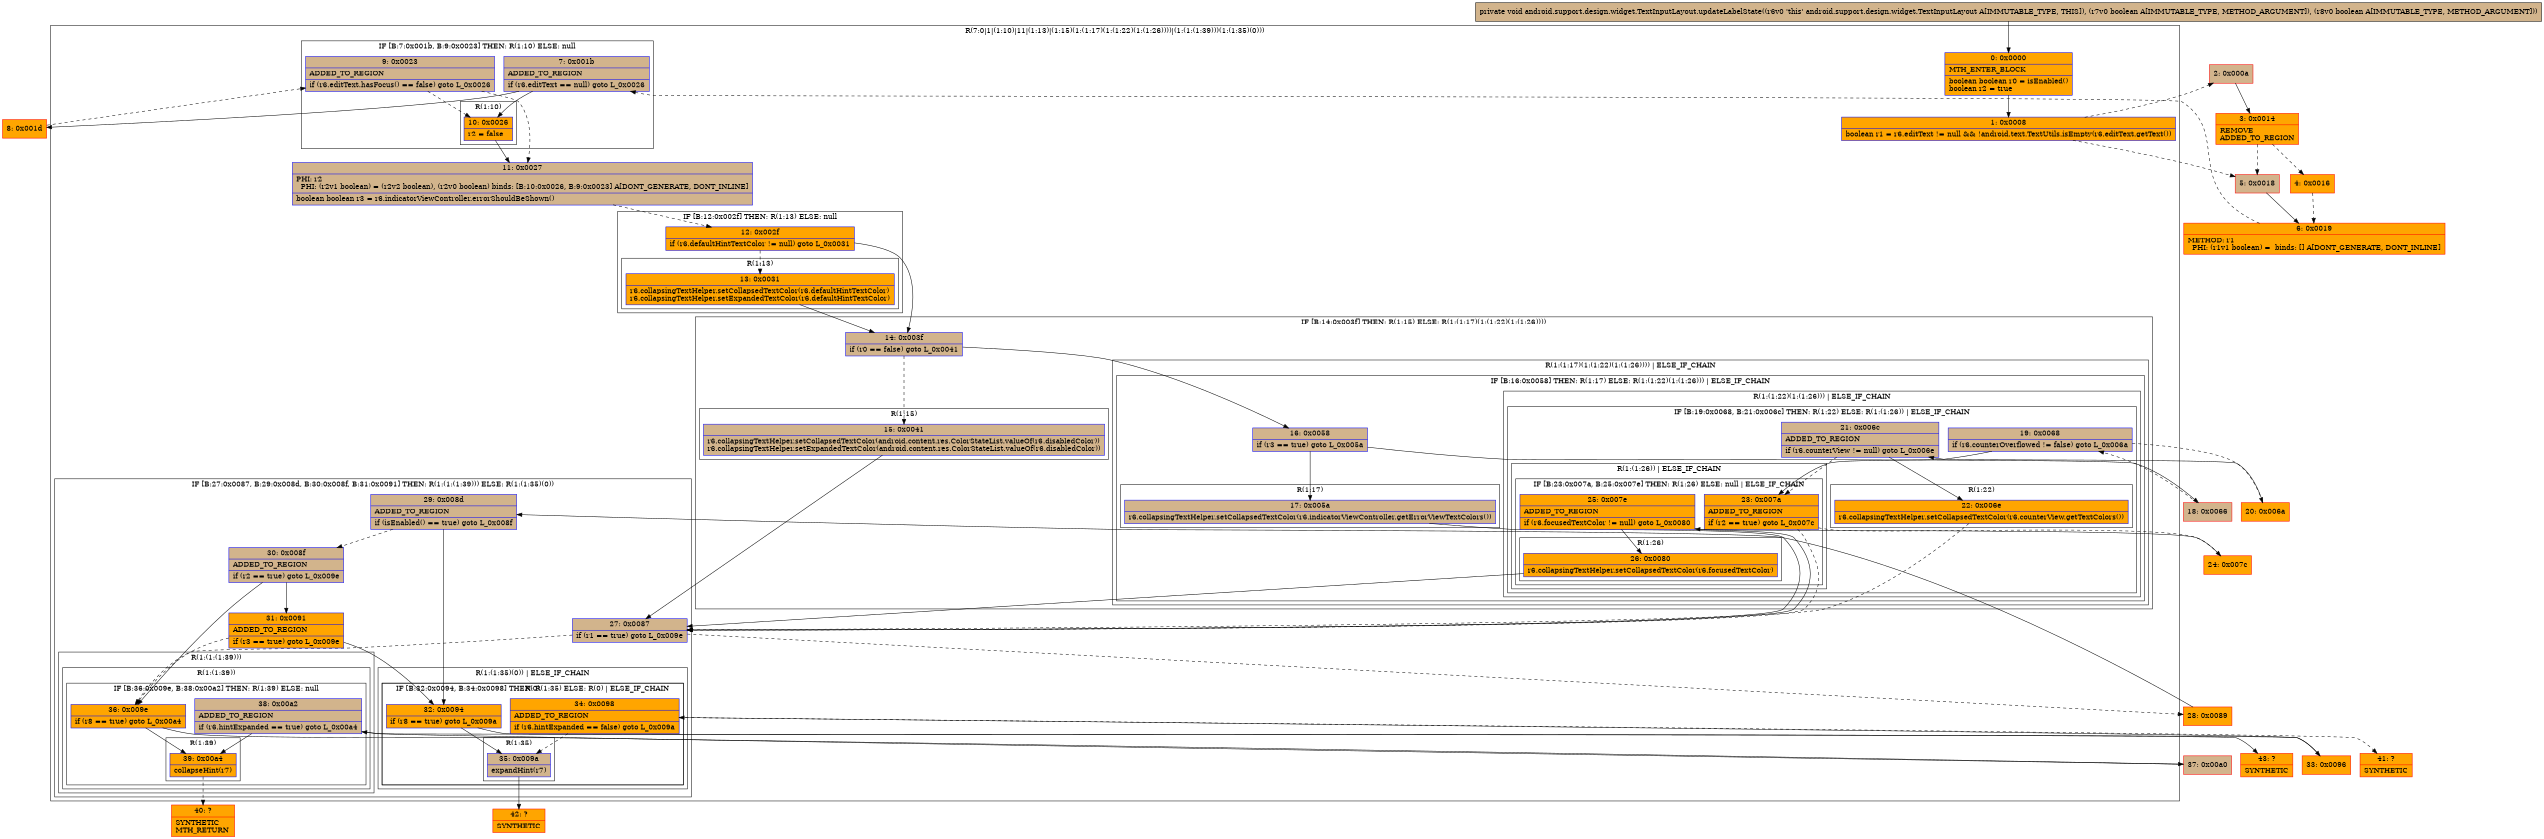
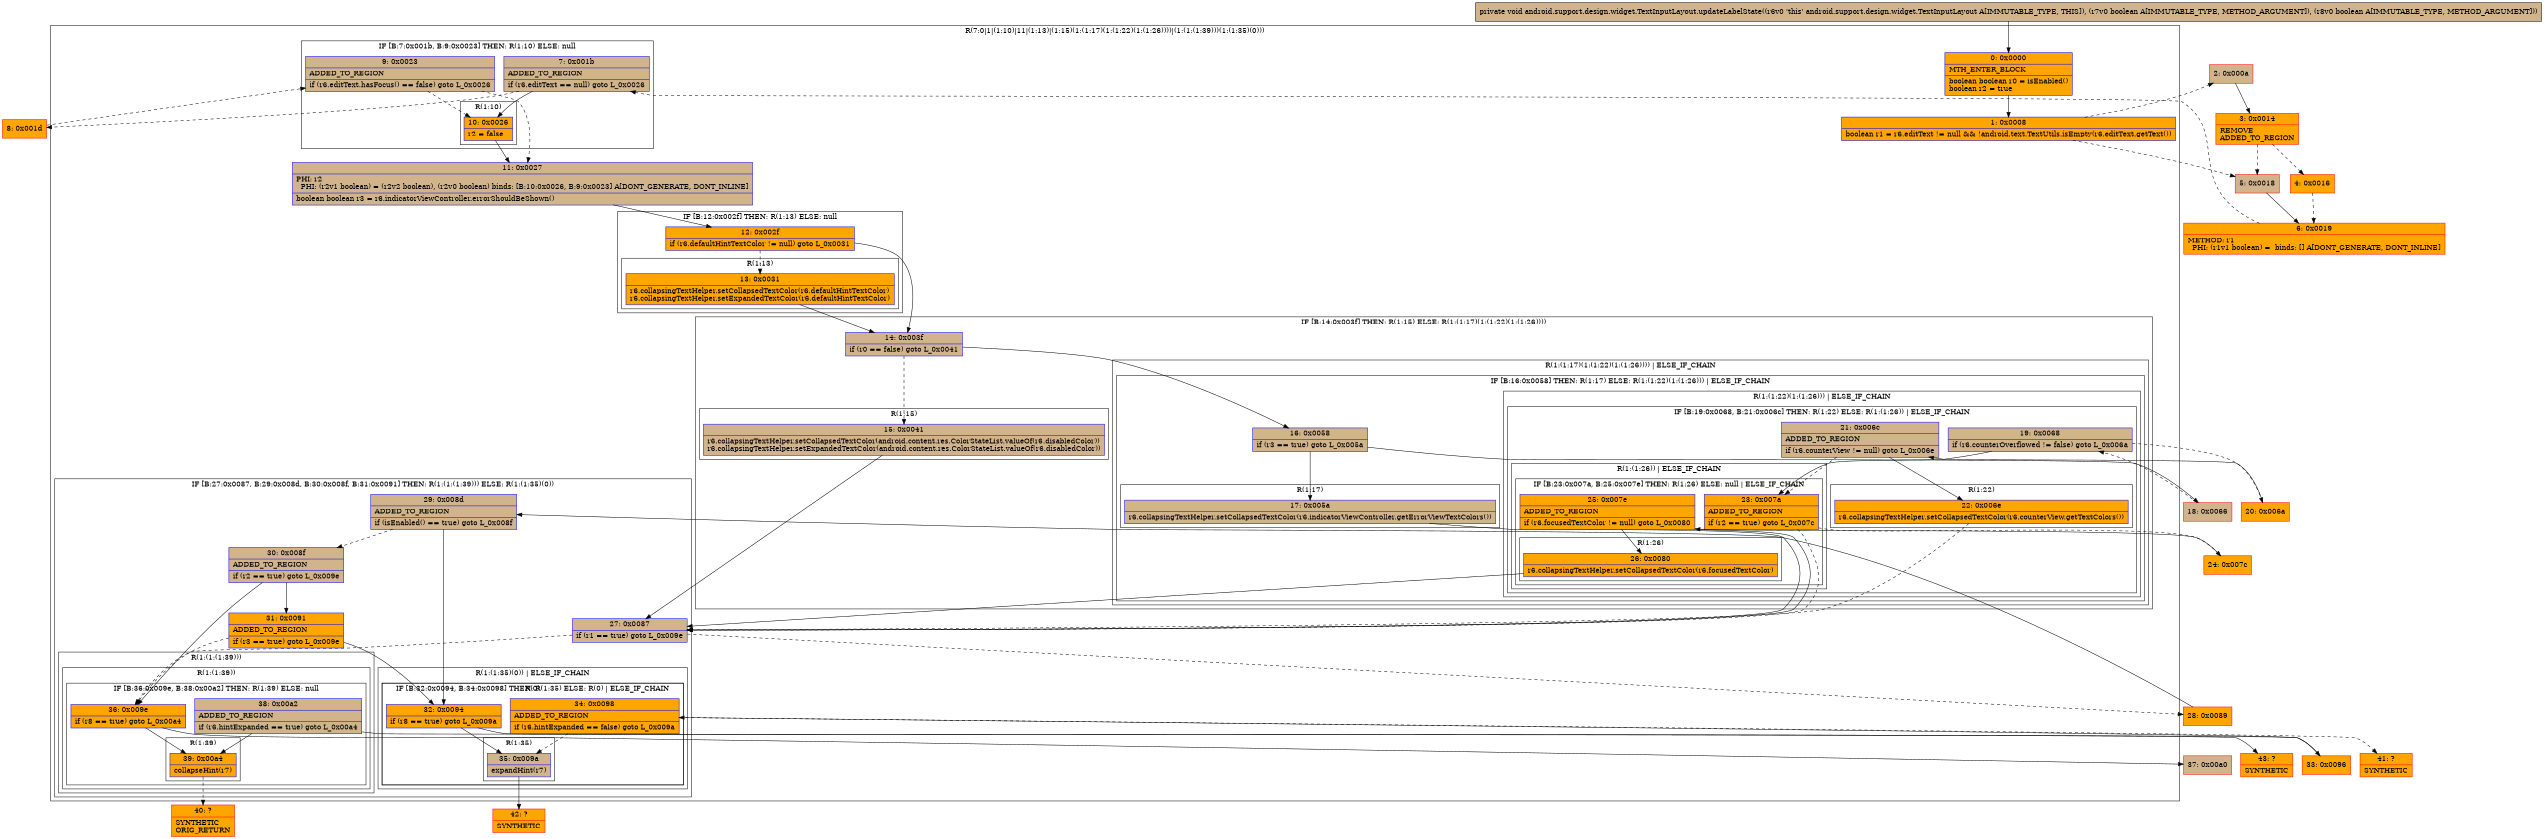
edge "7: 0x001b" -> "8: 0x001d": style solid -> dashed
edge "11: 0x0027" -> "12: 0x002f": style dashed -> solid
edge "37: 0x00a0" -> "38: 0x00a2": removed
node "40: ?": text "MTH_RETURN" -> "ORIG_RETURN"
